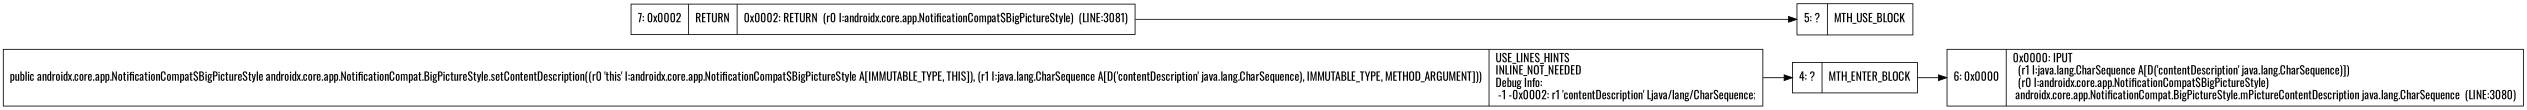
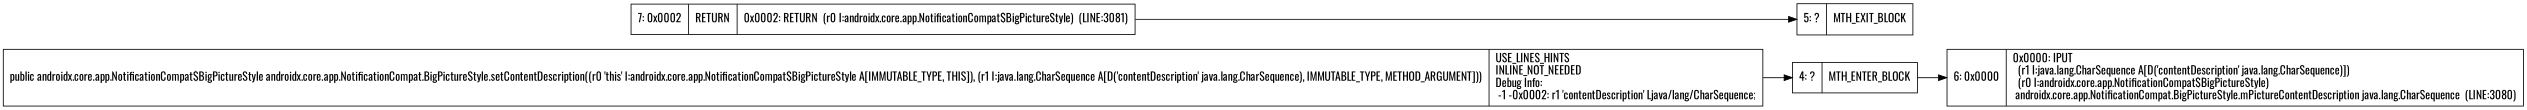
node "5: ?": text "MTH_USE_BLOCK" -> "MTH_EXIT_BLOCK"
